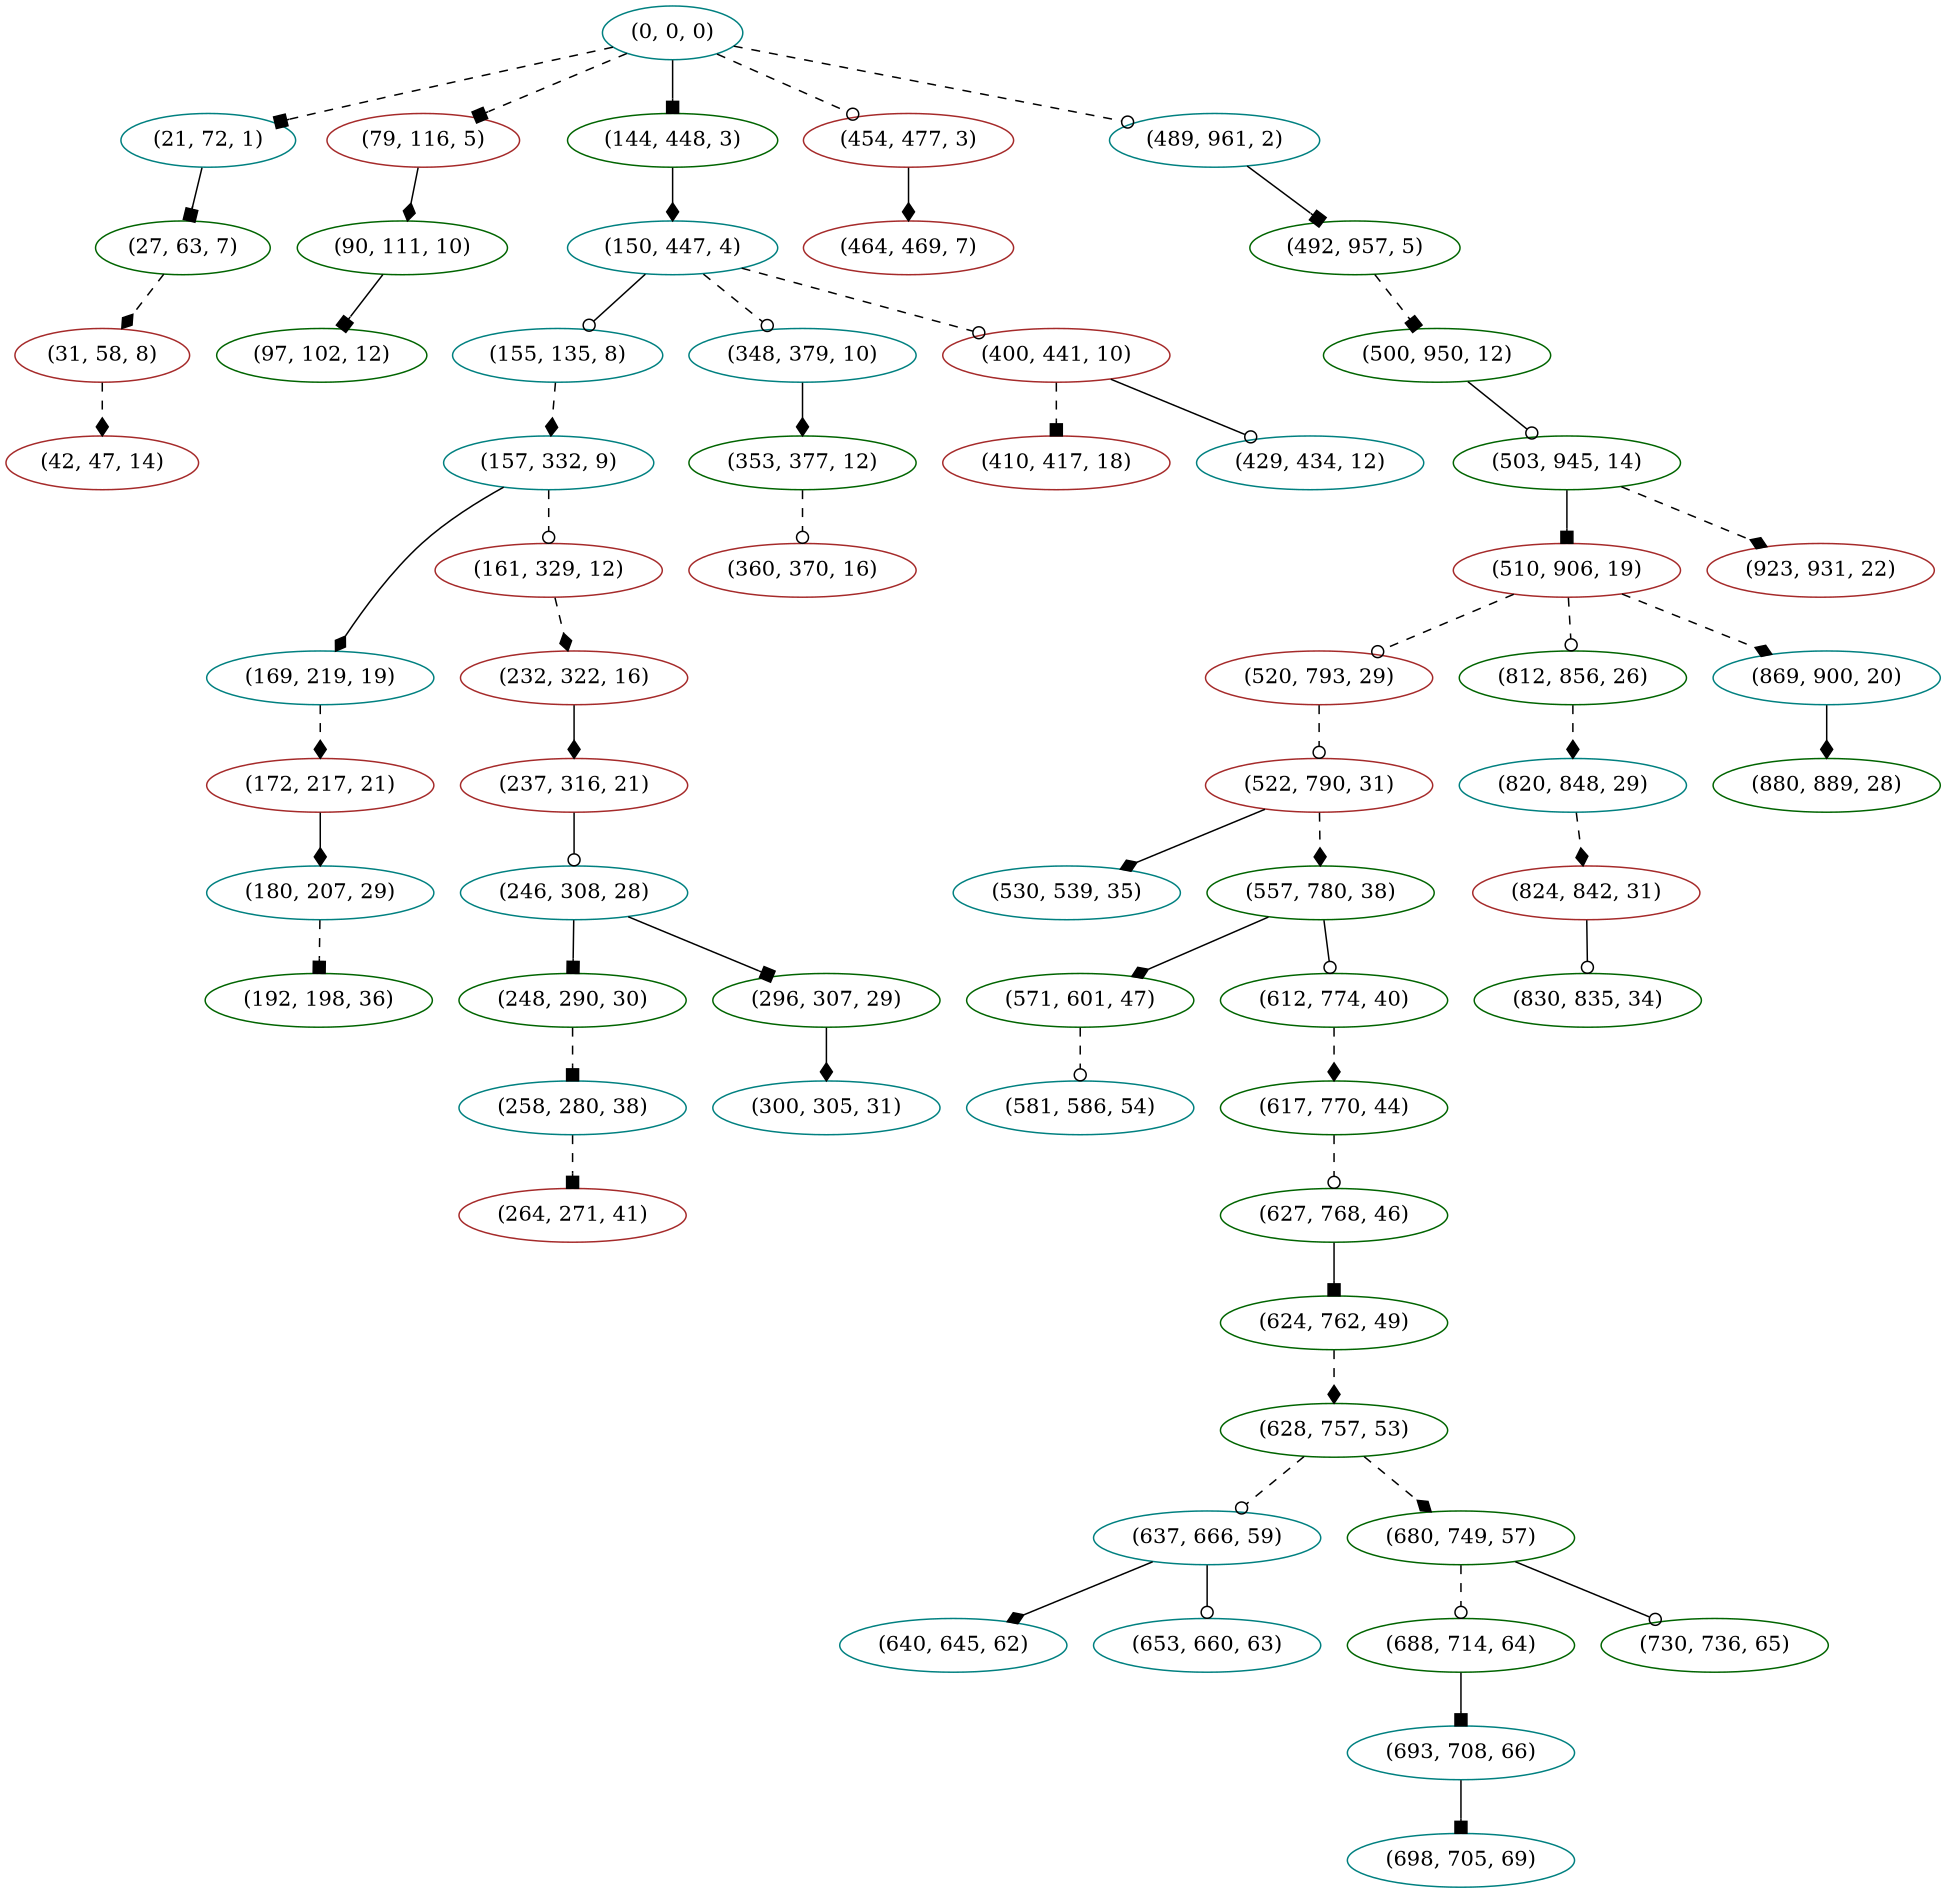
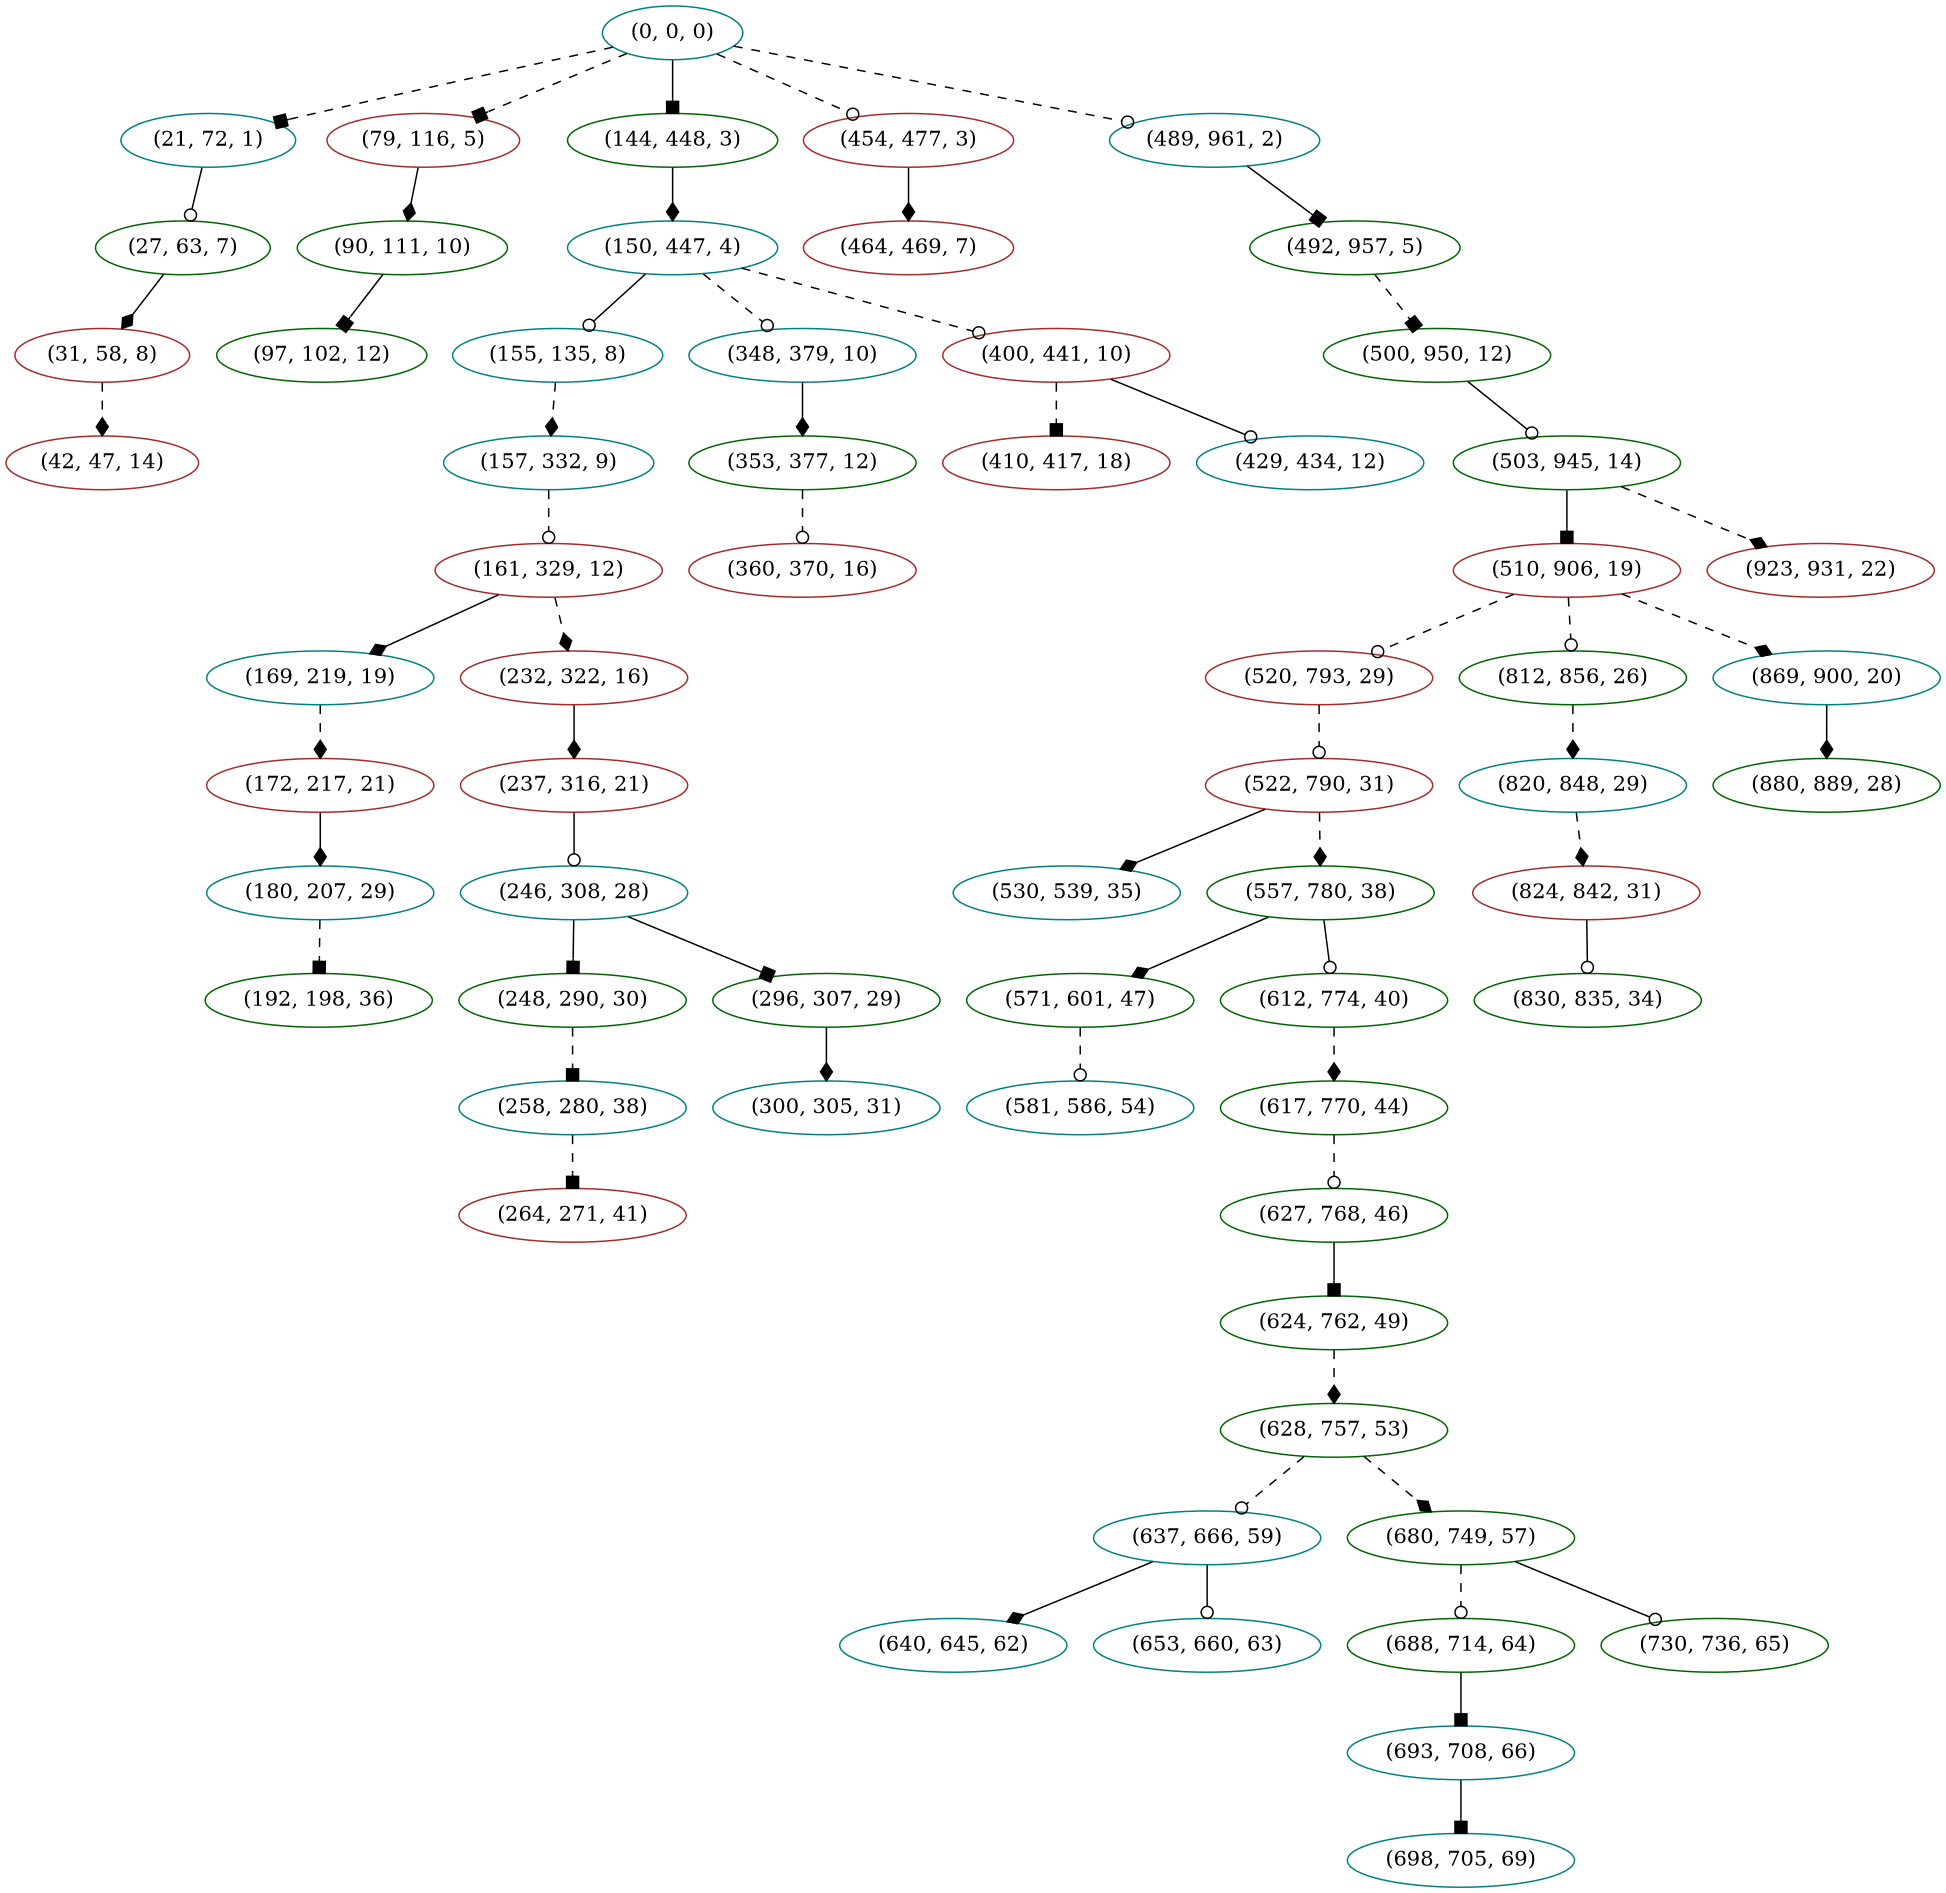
edge "(21, 72, 1)" -> "(27, 63, 7)": arrowhead box -> odot
edge "(27, 63, 7)" -> "(31, 58, 8)": style dashed -> solid
edge "(157, 332, 9)" -> "(169, 219, 19)": now "(161, 329, 12)" -> "(169, 219, 19)"
